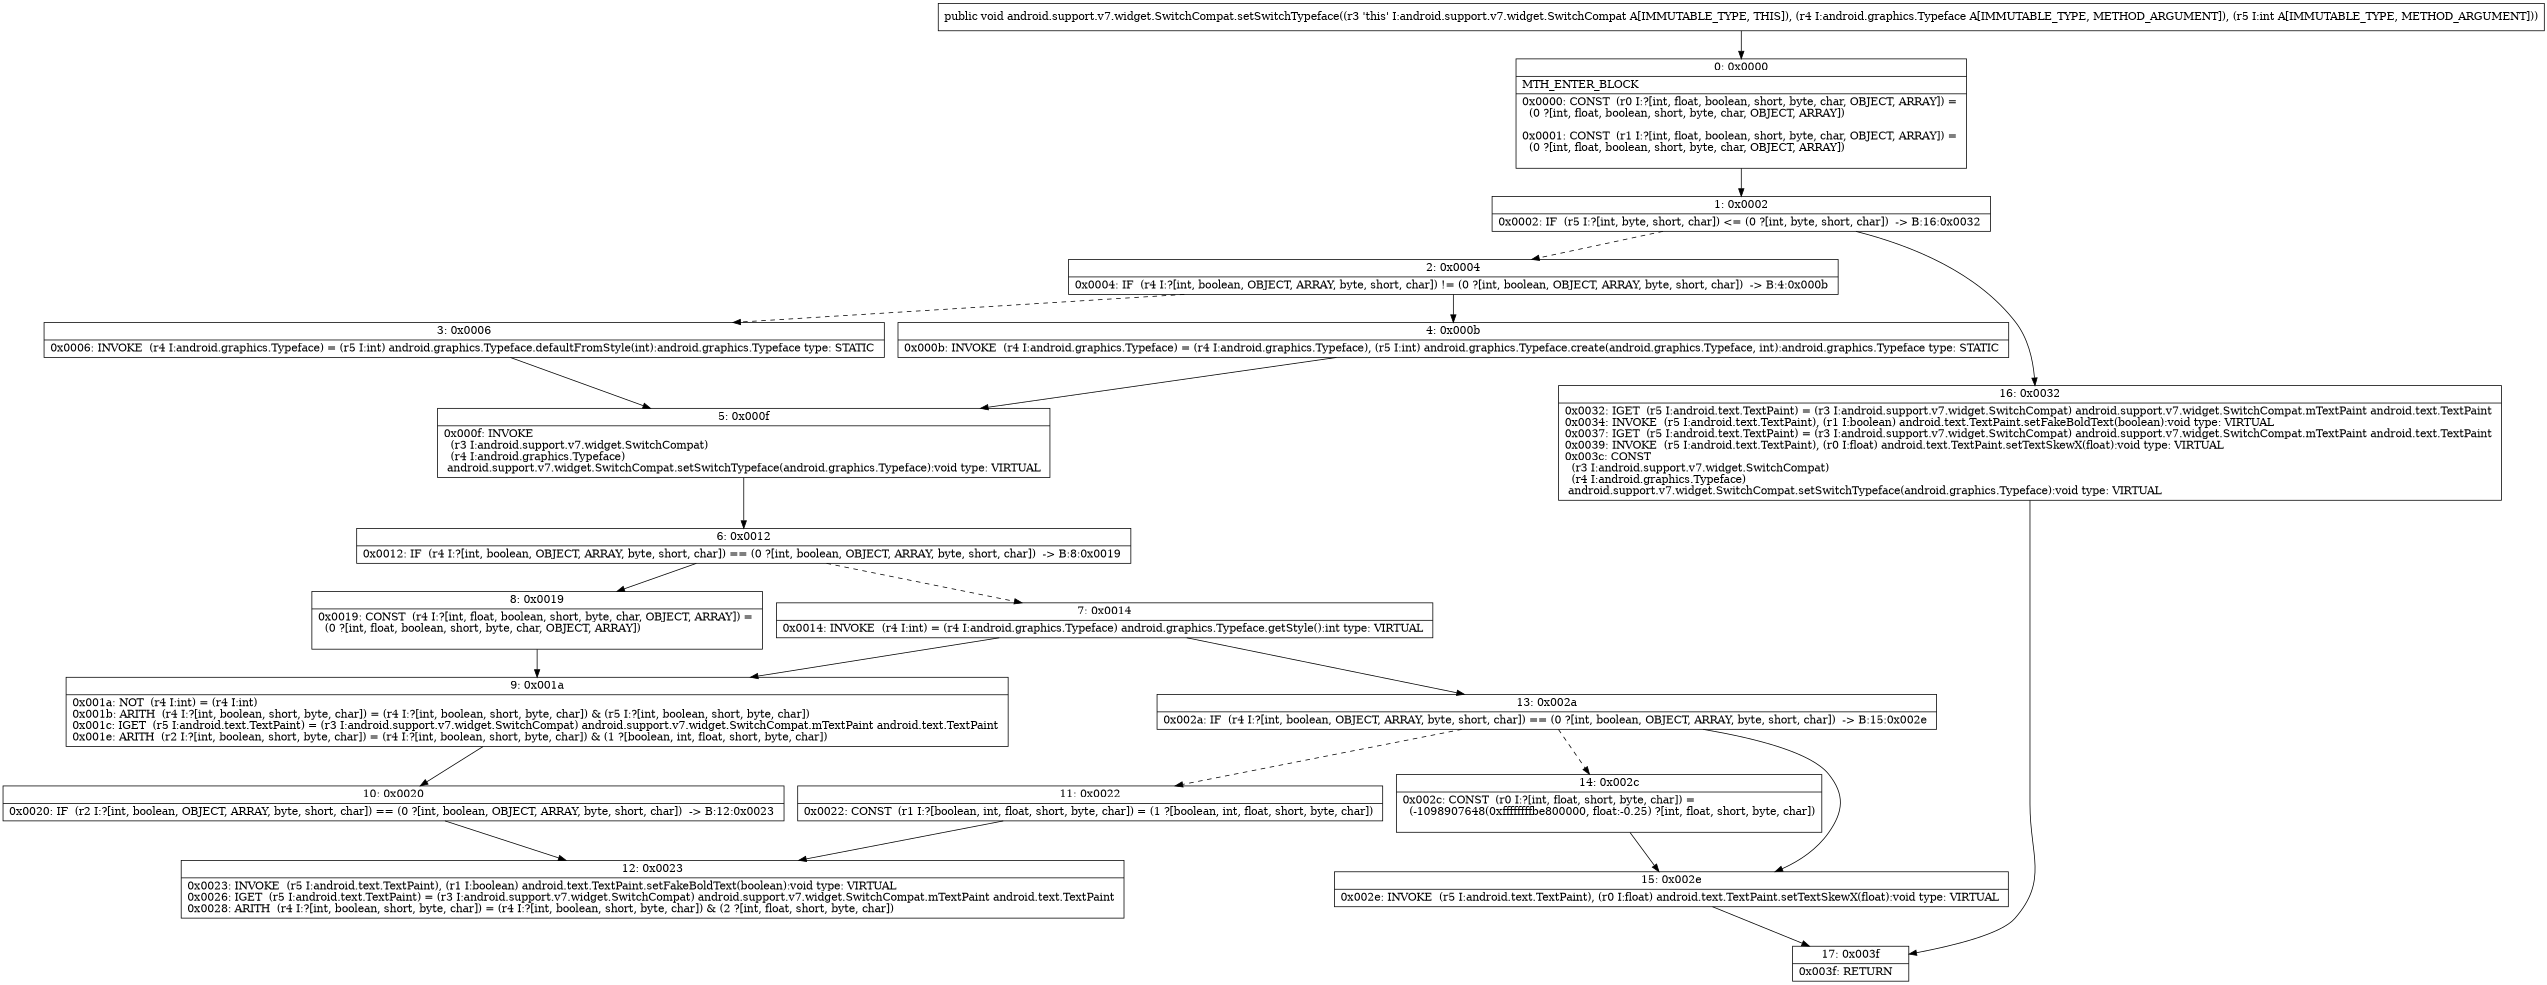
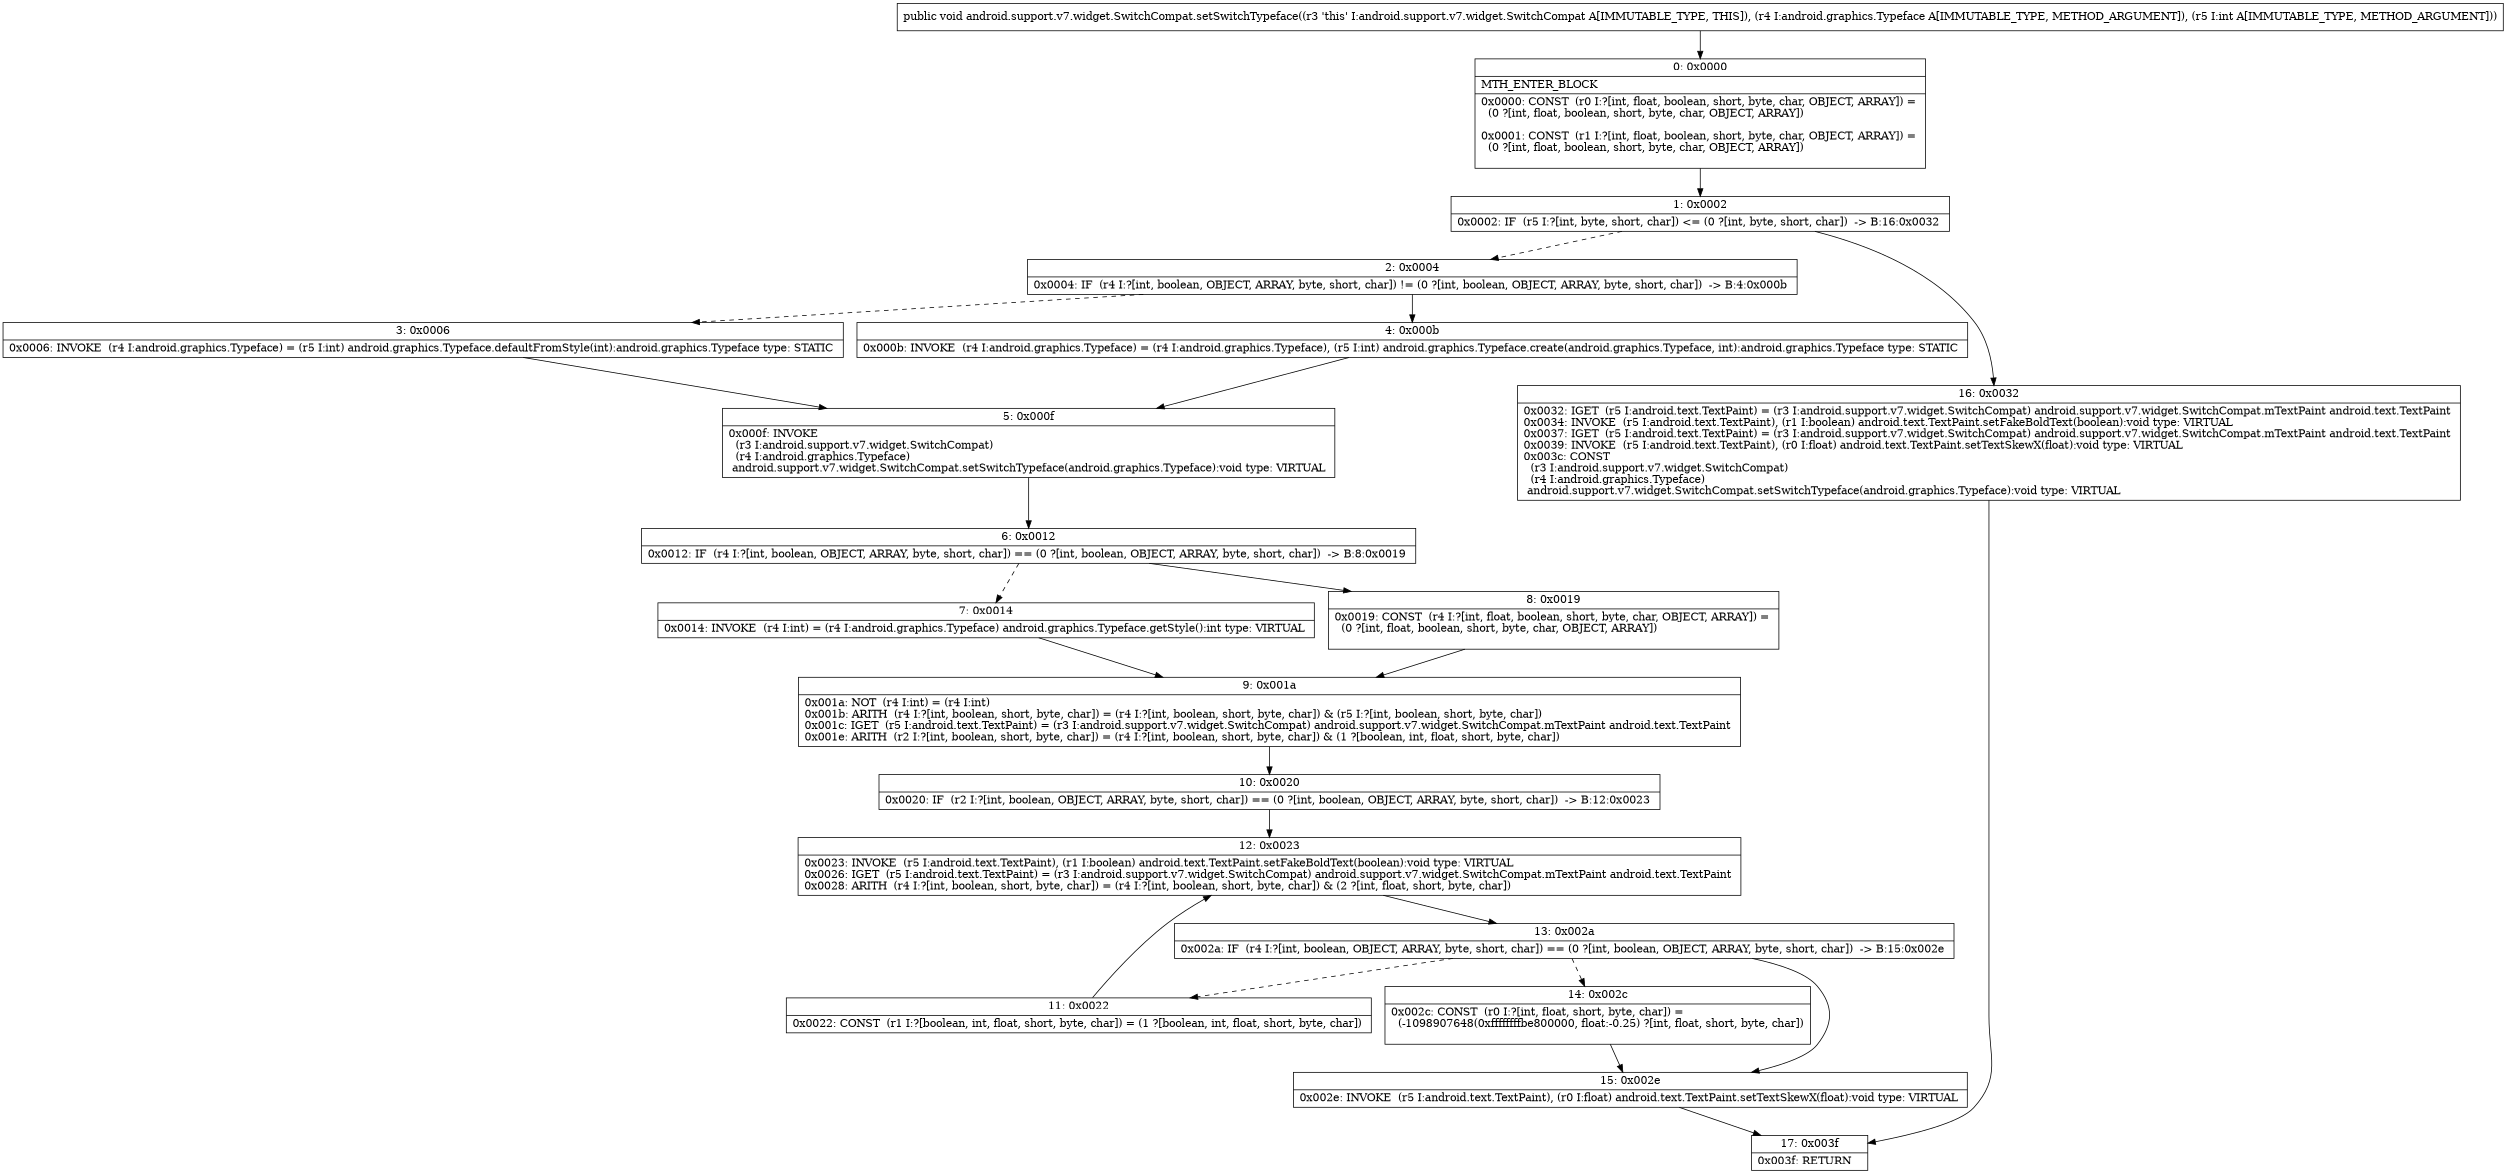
edge "7: 0x0014" -> "13: 0x002a": now "12: 0x0023" -> "13: 0x002a"
